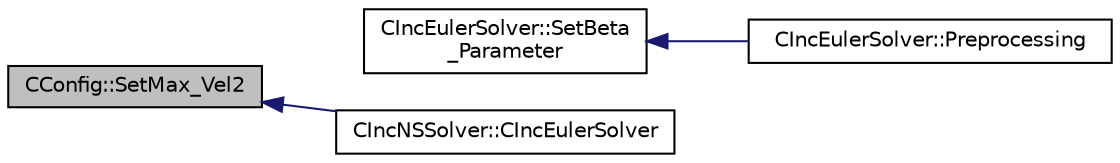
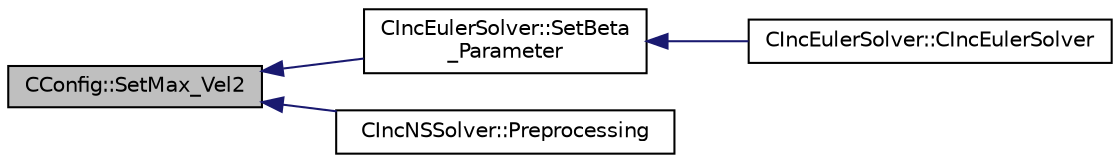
node "CIncEulerSolver::Preprocessing": label "CIncEulerSolver::Preprocessing" -> "CIncEulerSolver::CIncEulerSolver"
edge "CIncEulerSolver::SetBeta _Parameter" -> "CConfig::SetMax_Vel2": added
node "CIncNSSolver::CIncEulerSolver": label "CIncNSSolver::CIncEulerSolver" -> "CIncNSSolver::Preprocessing"
